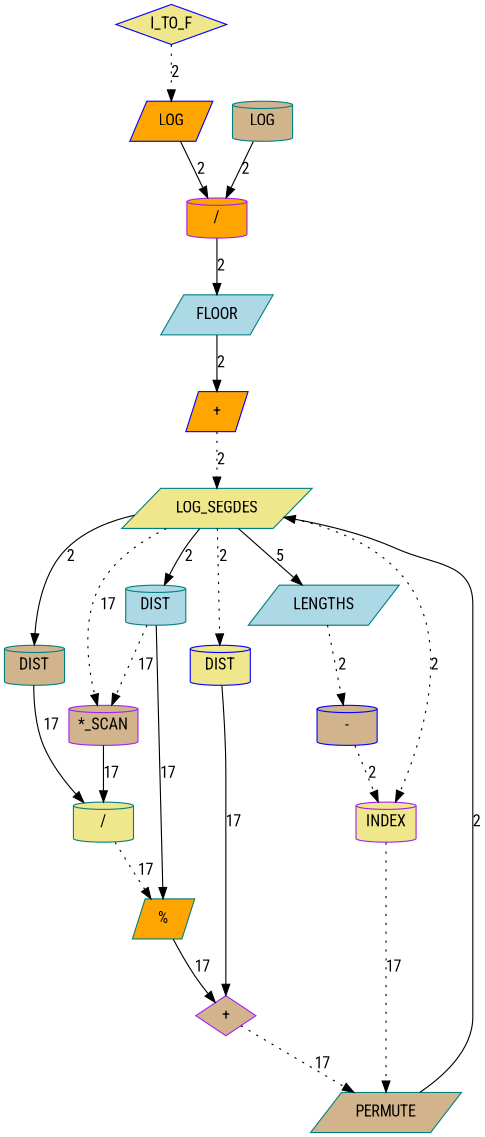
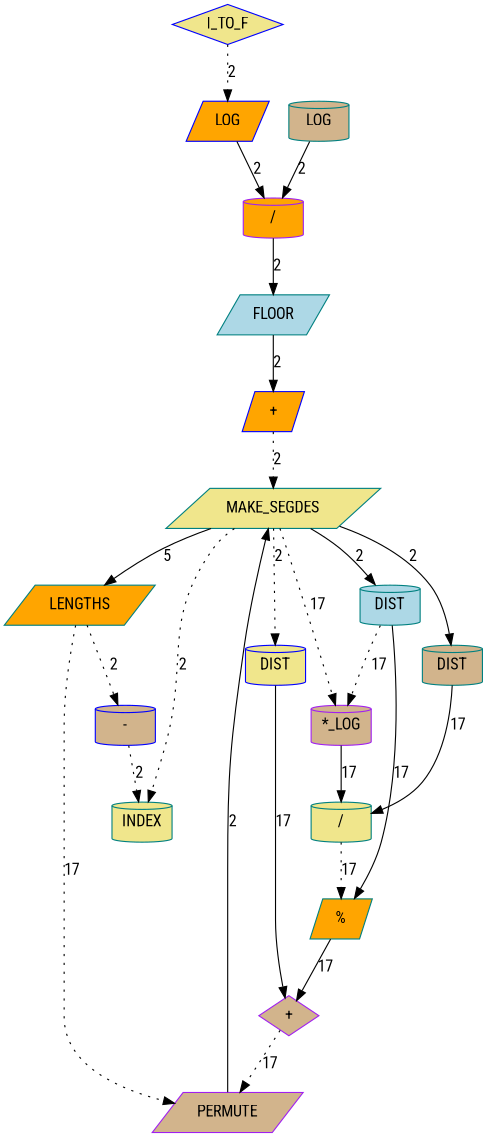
node "LOG_SEGDES": label "LOG_SEGDES" -> "MAKE_SEGDES"
node "LENGTHS": fillcolor lightblue -> orange
node "*_SCAN": label "*_SCAN" -> "*_LOG"
node "INDEX": color purple -> teal
edge "INDEX" -> "PERMUTE": now "LENGTHS" -> "PERMUTE"
node "PERMUTE": color teal -> purple
